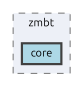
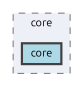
cluster "zmbt": label "zmbt" -> "core"
